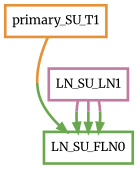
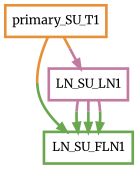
edge "primary_SU_T1" -> "LN_SU_LN1": added
node "LN_SU_FLN0": label "LN_SU_FLN0" -> "LN_SU_FLN1"
